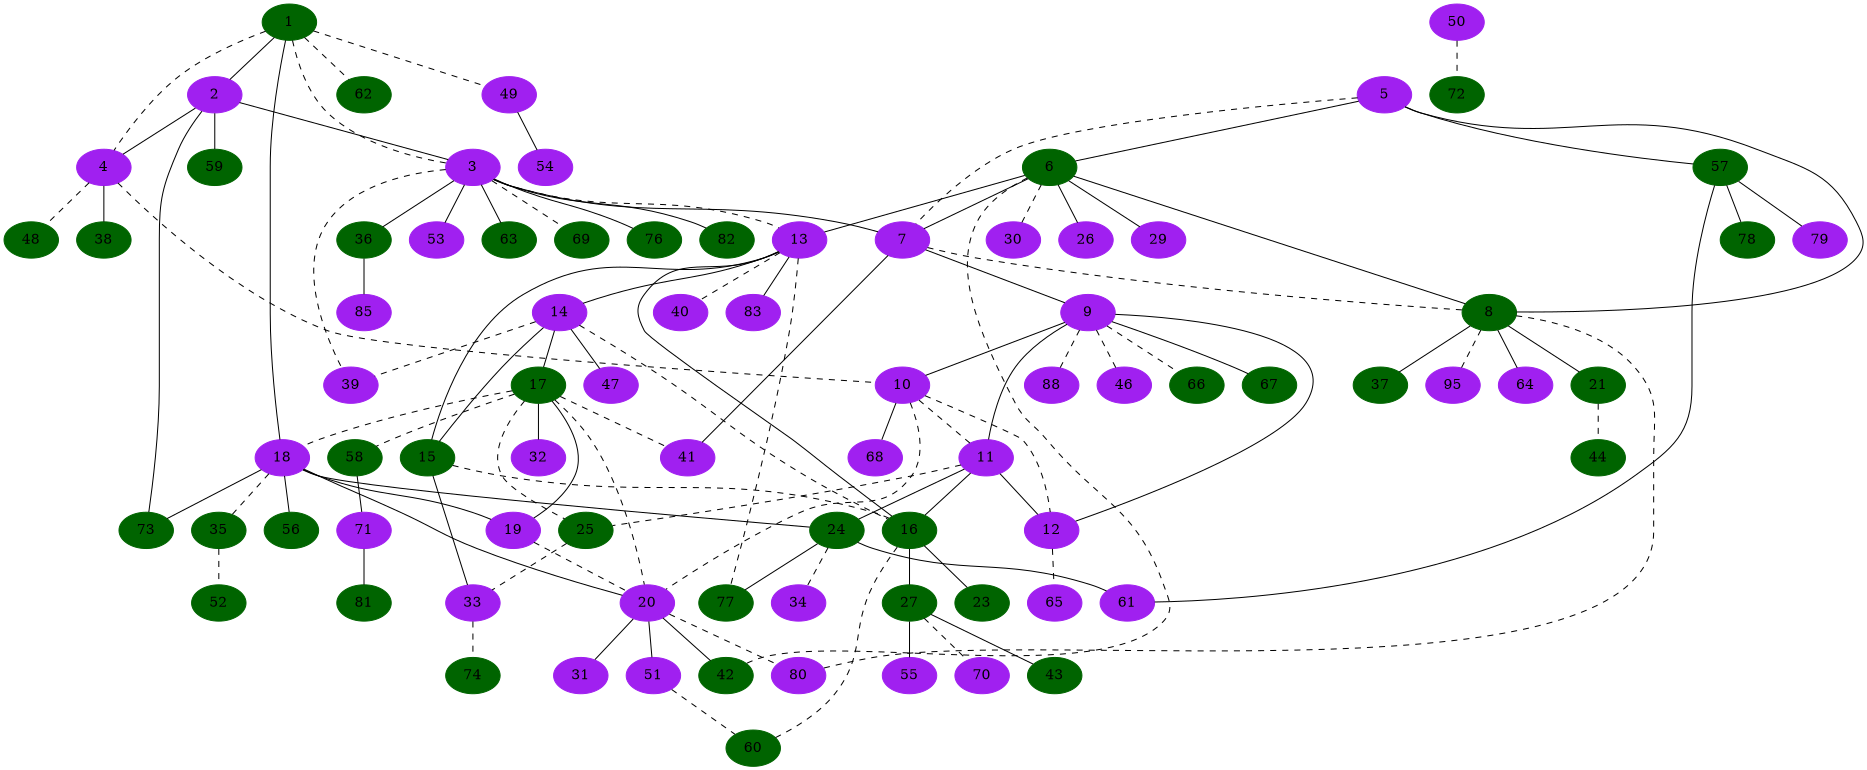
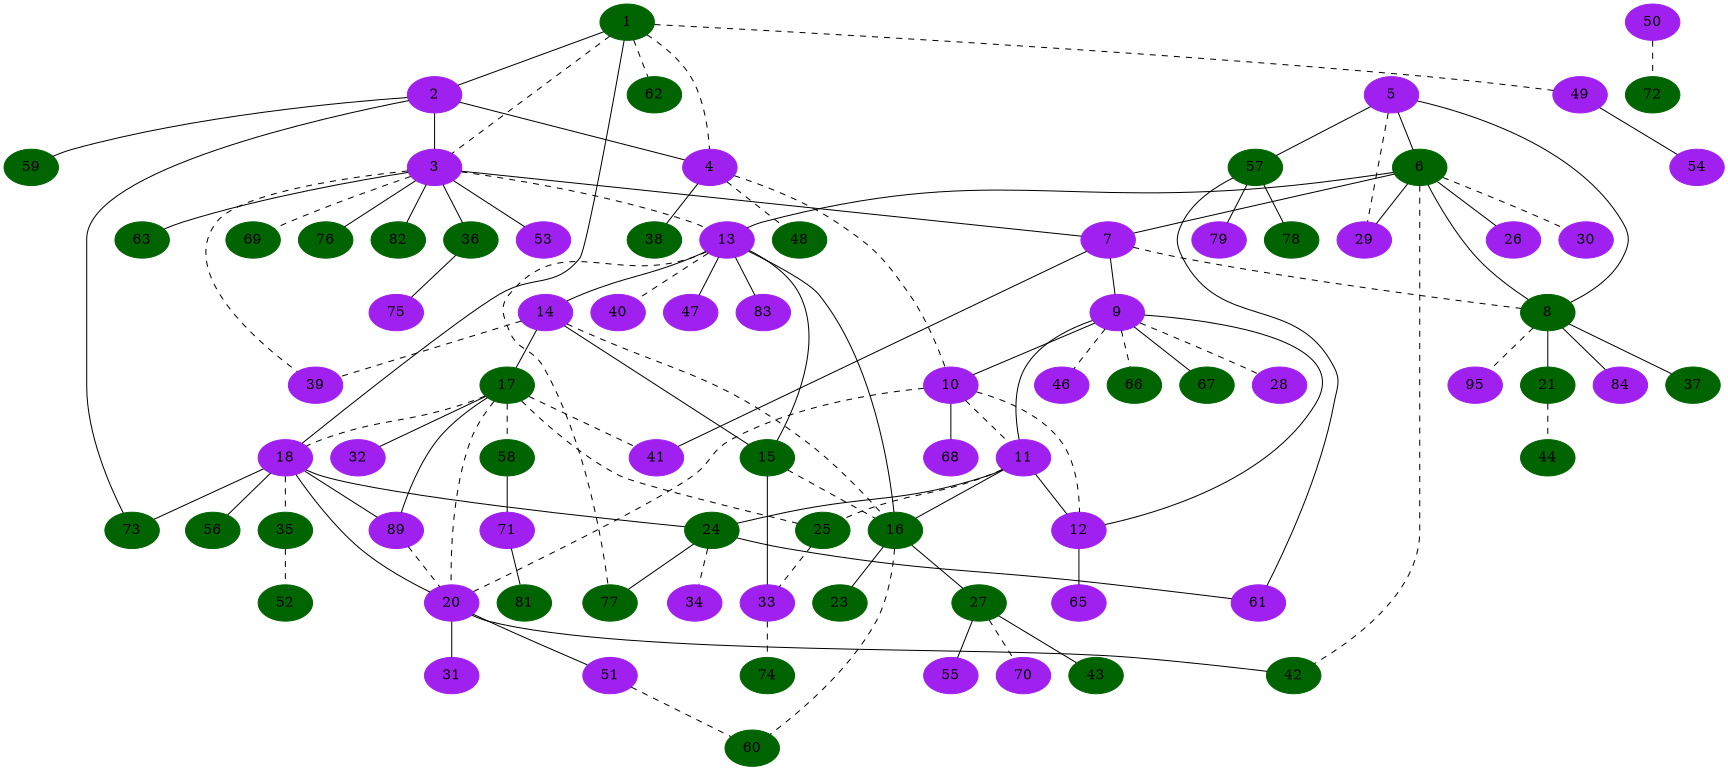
edge "5" -- "7": now "5" -- "29"
node "85": label "85" -> "75"
edge "14" -- "47": now "13" -- "47"
node "88": label "88" -> "28"
node "64": label "64" -> "84"
node "19": label "19" -> "89"
edge "12" -- "65": style dashed -> solid
node "80": removed
